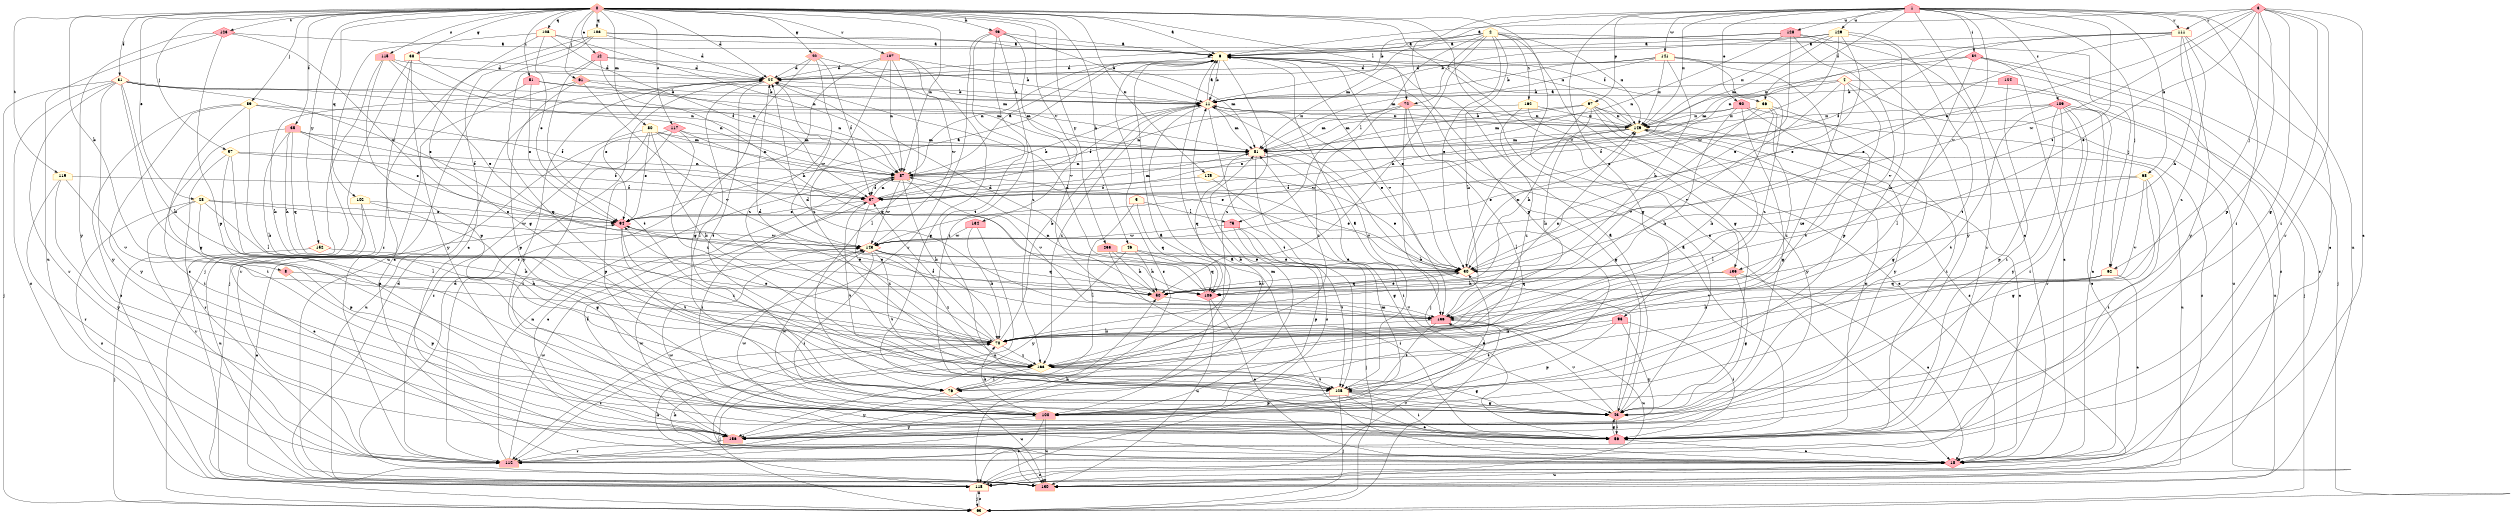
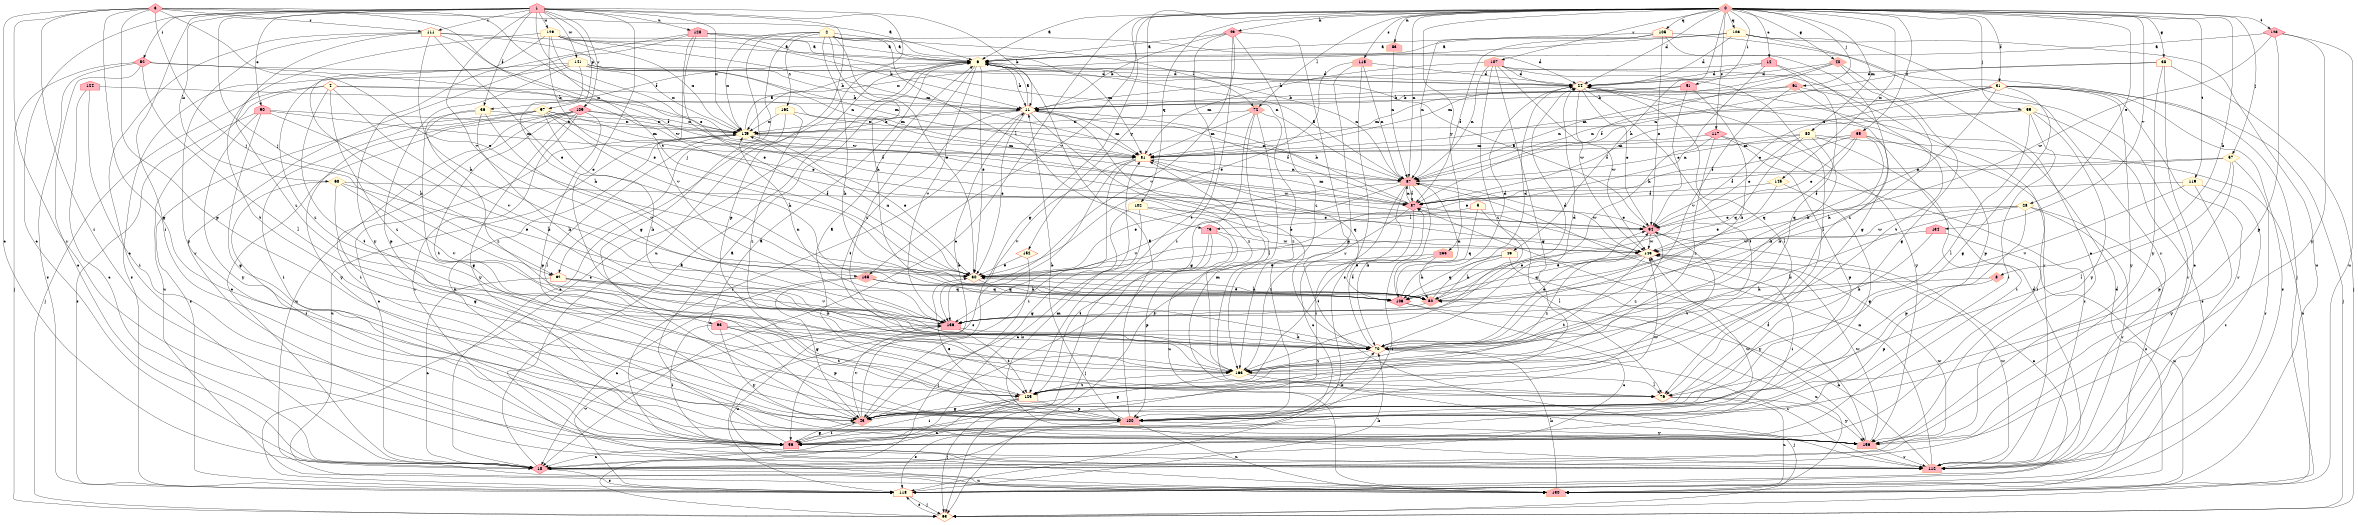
node "83": added
node "141": color red -> darkorange
